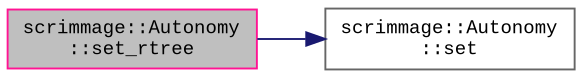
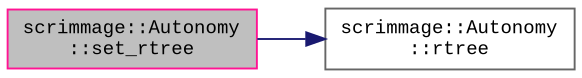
node "scrimmage::Autonomy ::set": label "scrimmage::Autonomy ::set" -> "scrimmage::Autonomy ::rtree"
